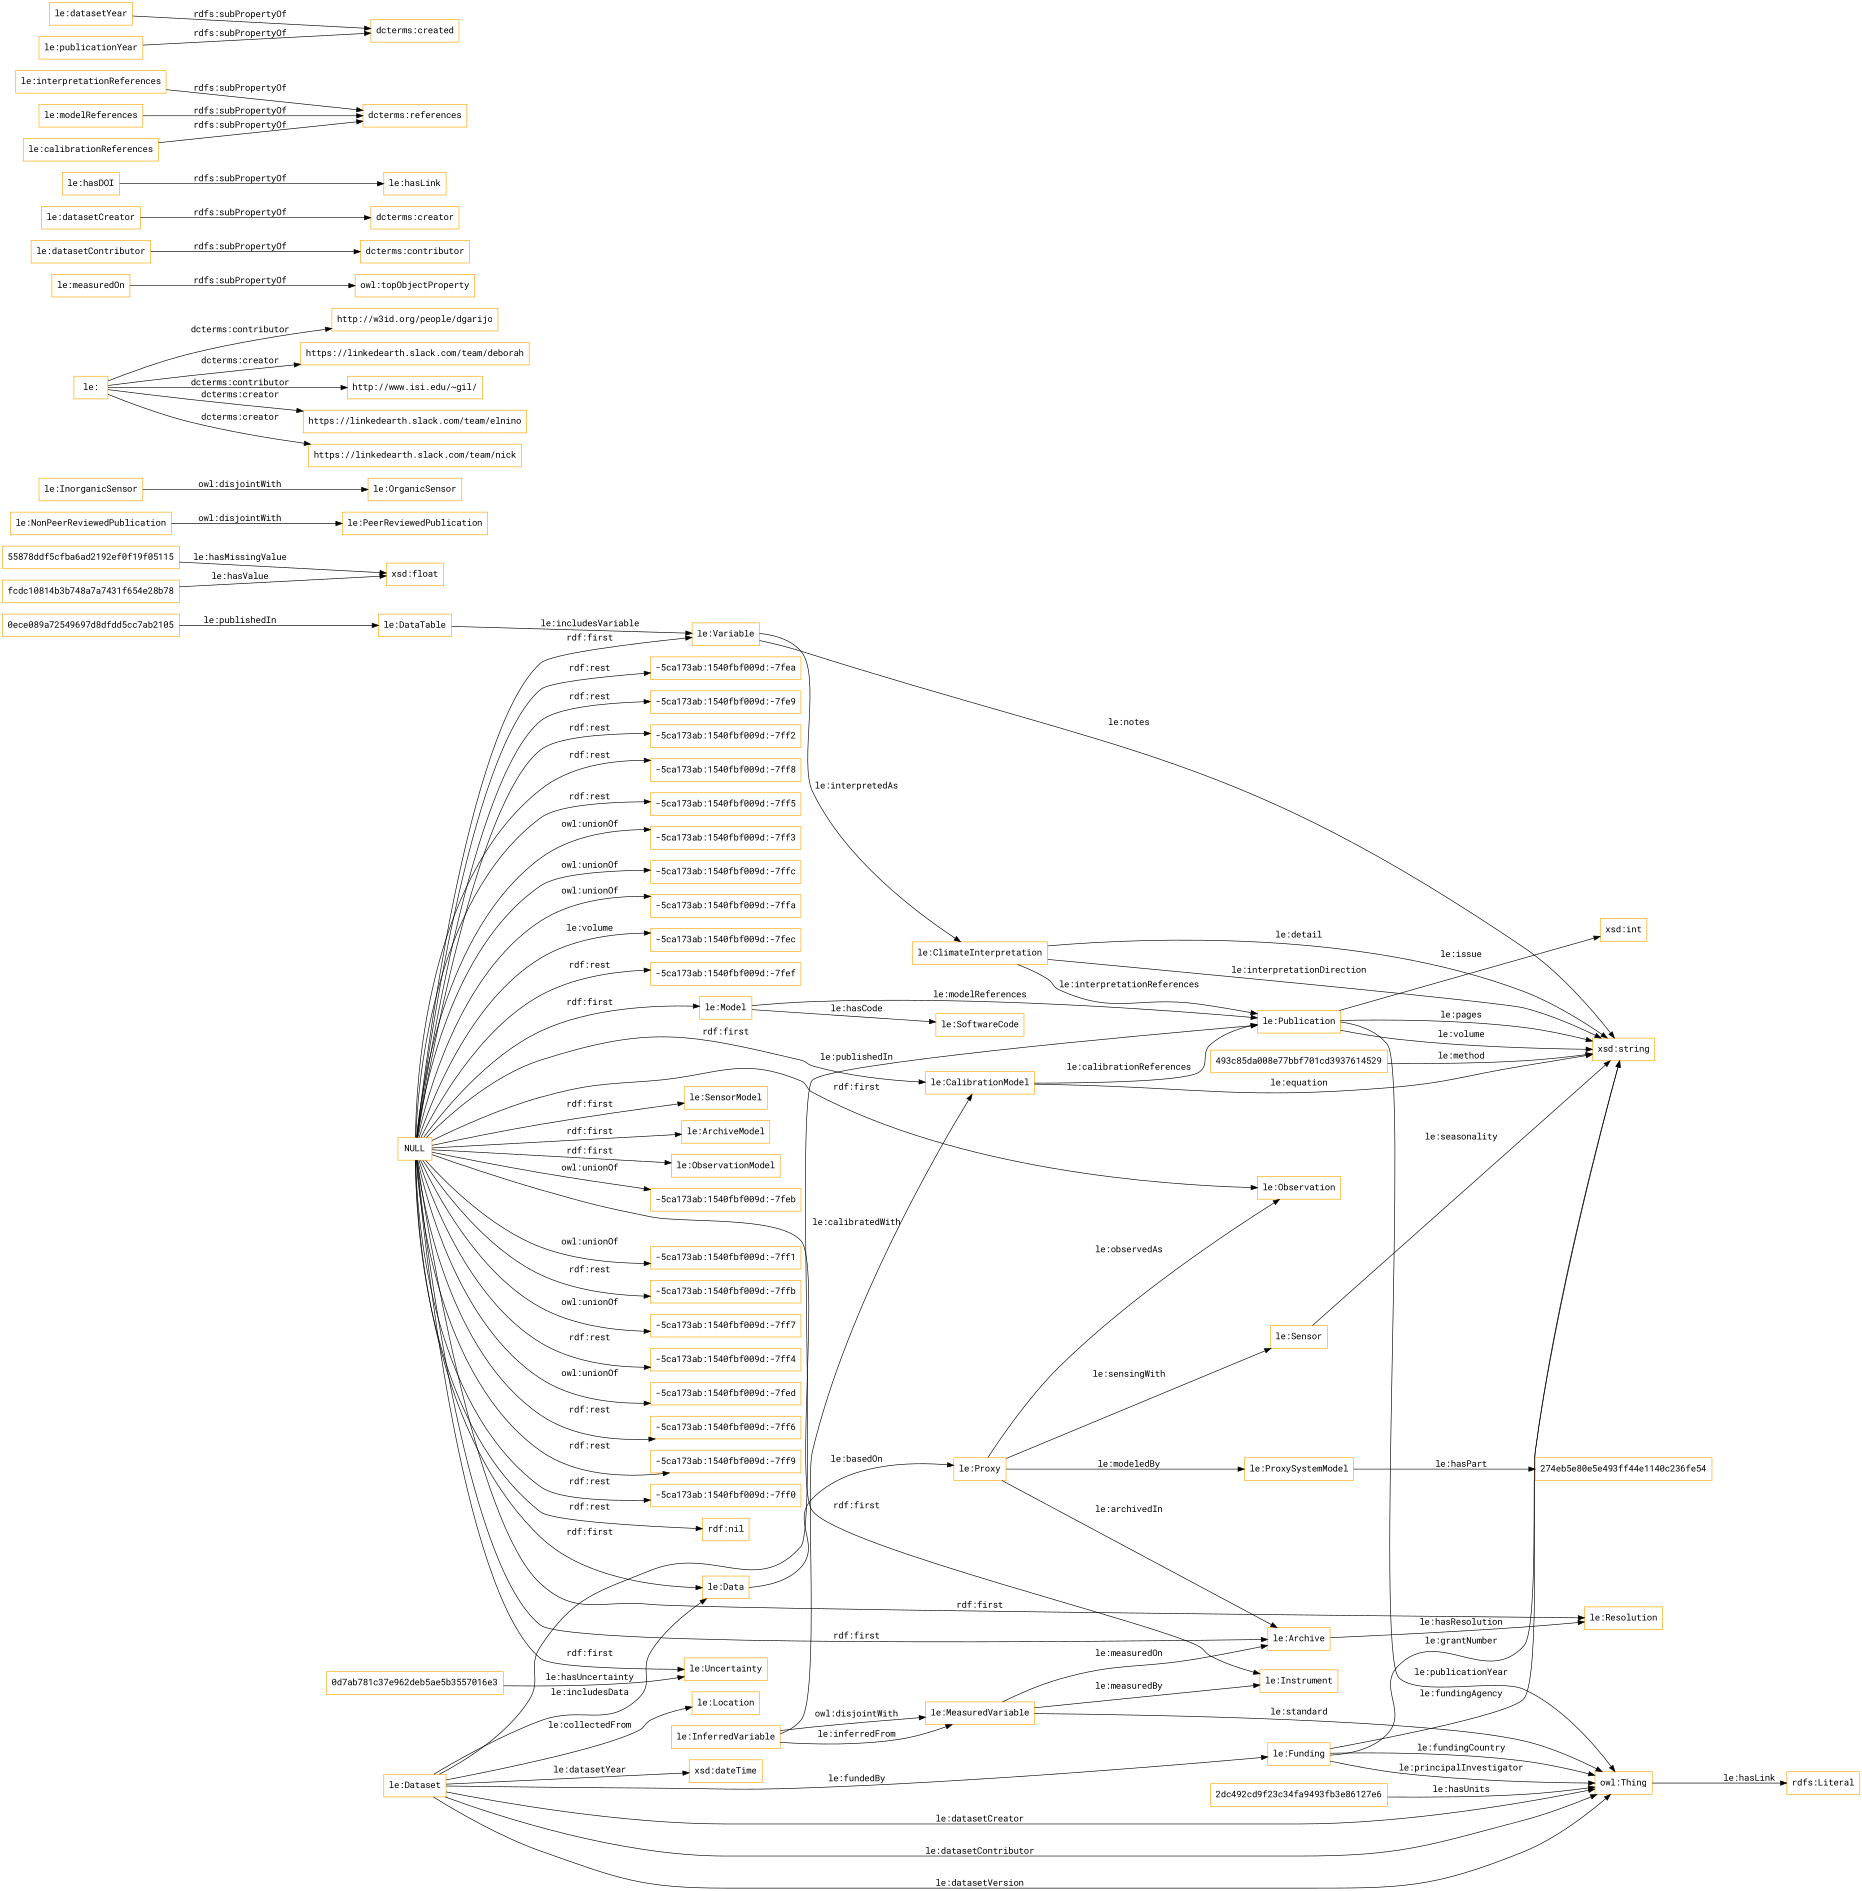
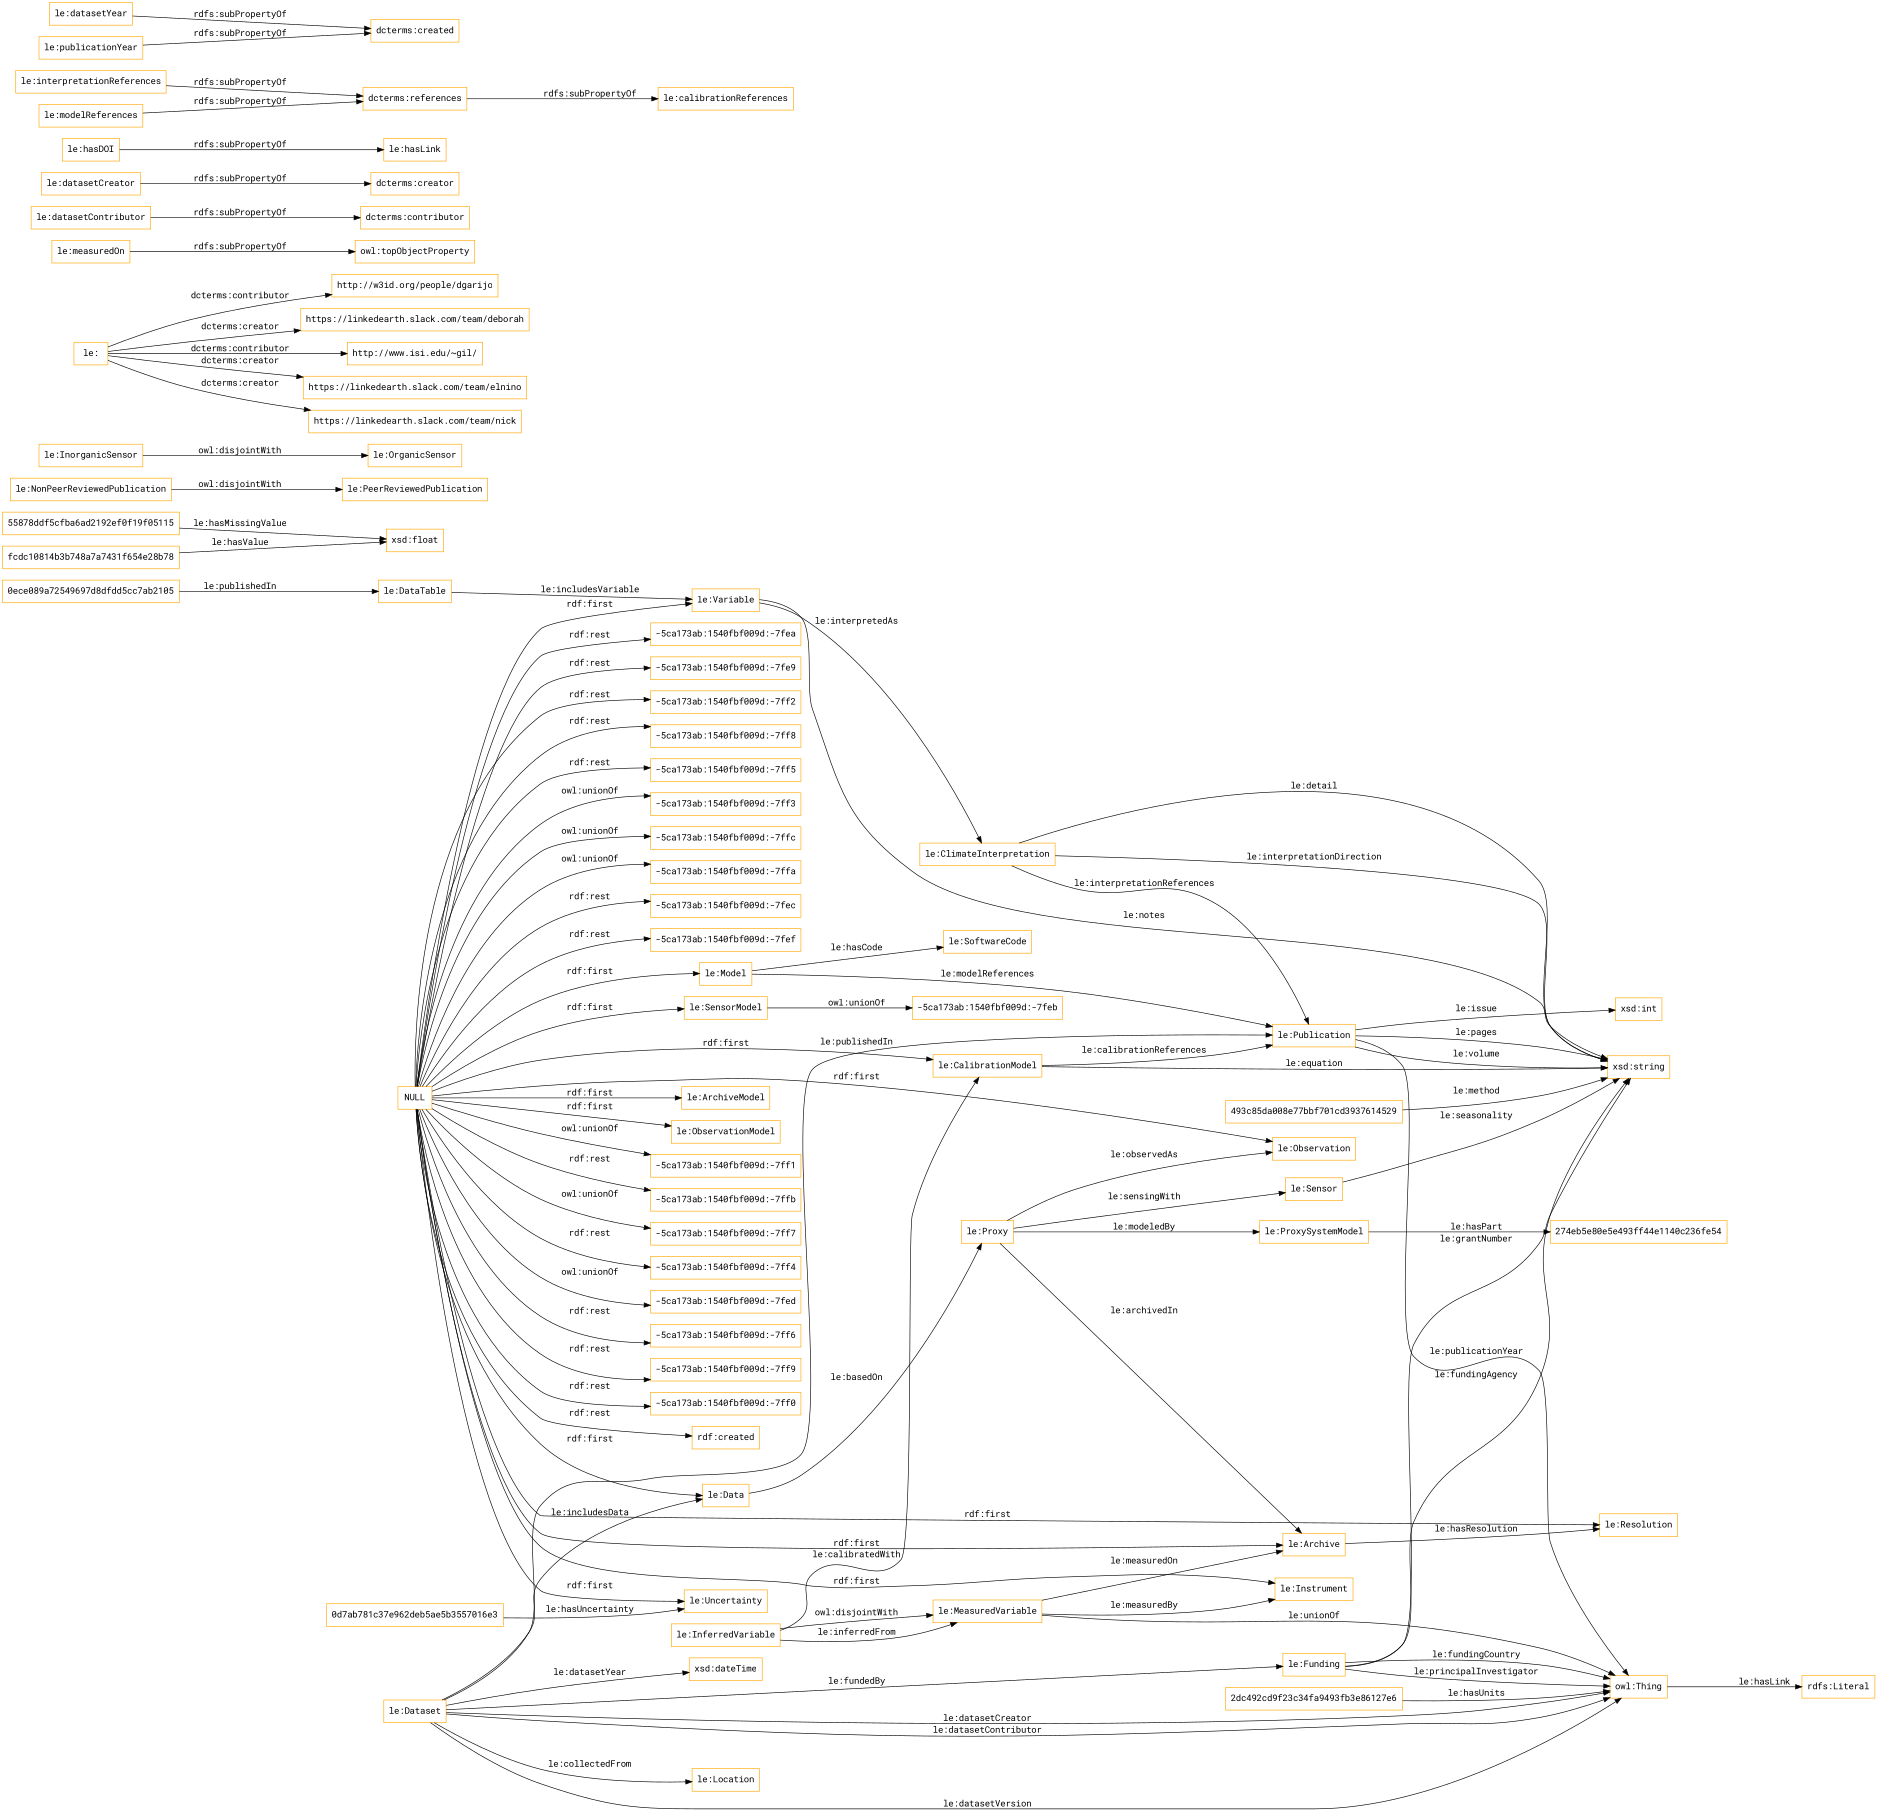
edge "le:calibrationReferences" -> "dcterms:references": reversed
edge "NULL" -> "-5ca173ab:1540fbf009d:-7fec": label "le:volume" -> "rdf:rest"
edge "NULL" -> "-5ca173ab:1540fbf009d:-7feb": now "le:SensorModel" -> "-5ca173ab:1540fbf009d:-7feb"
node "rdf:nil": label "rdf:nil" -> "rdf:created"
edge "le:MeasuredVariable" -> "owl:Thing": label "le:standard" -> "le:unionOf"
